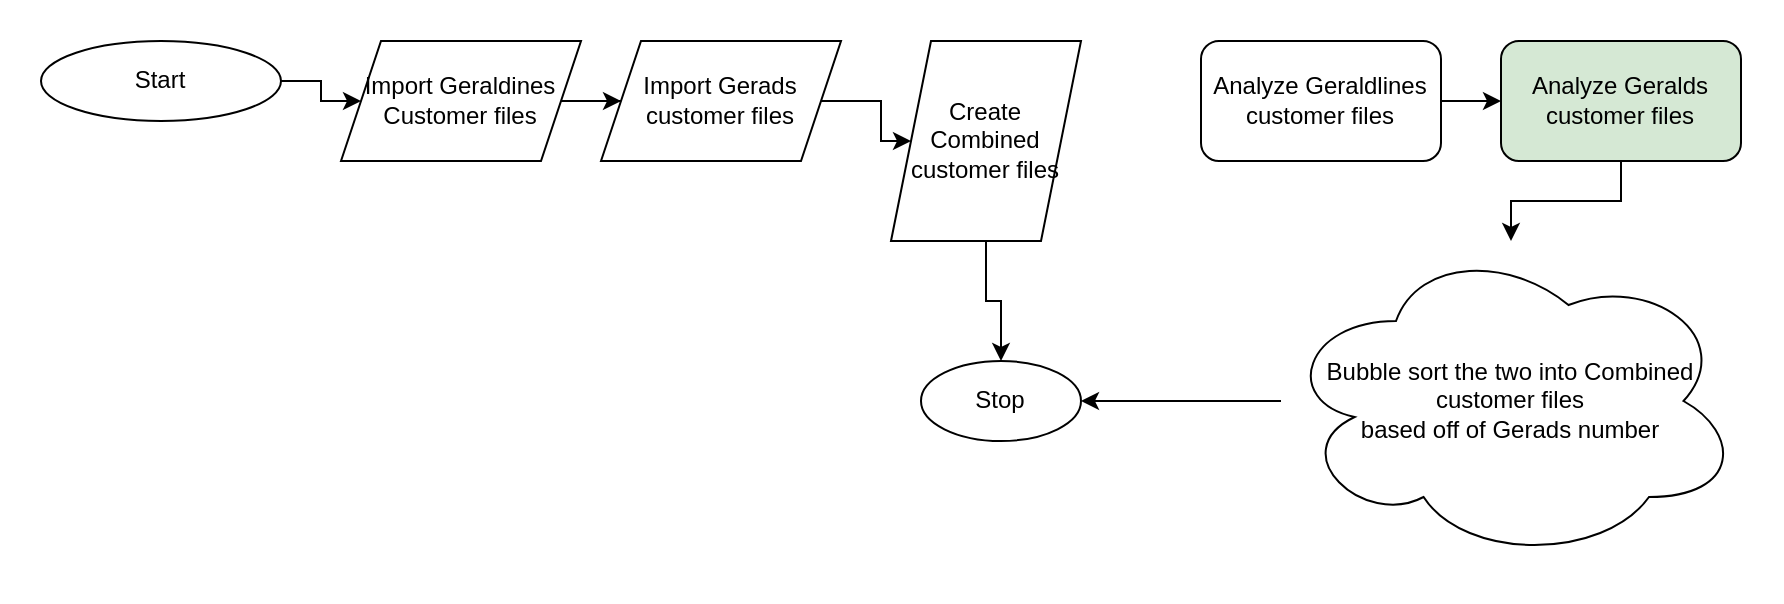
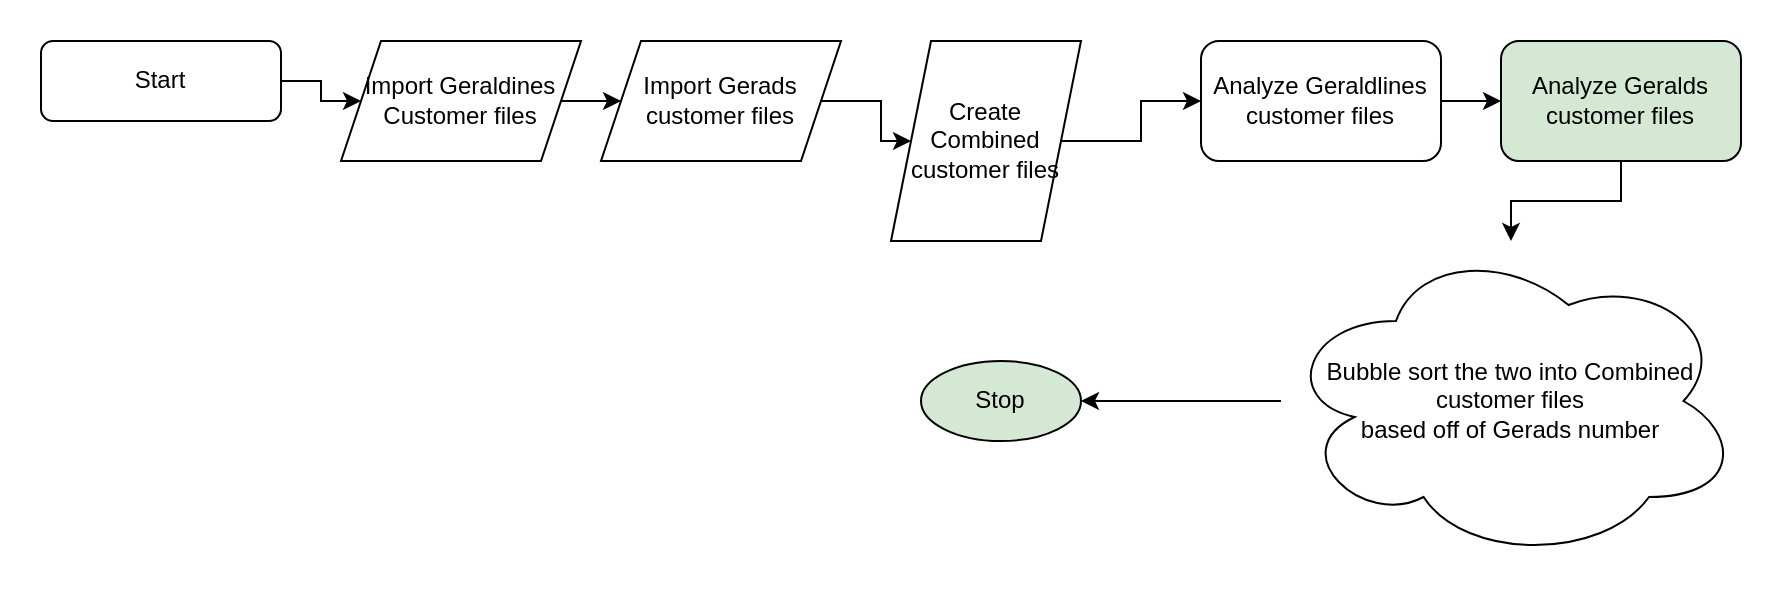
node "Start": shape ellipse -> rounded rectangle
edge "Create Combined customer files" -> "Stop": now "Create Combined customer files" -> "Analyze Geraldlines customer files"
node "Stop": fillcolor #ffffff -> #d5e8d4
